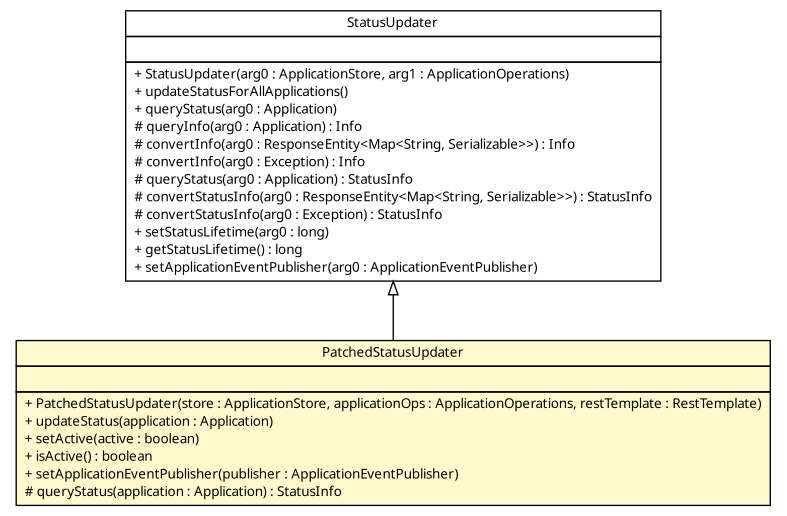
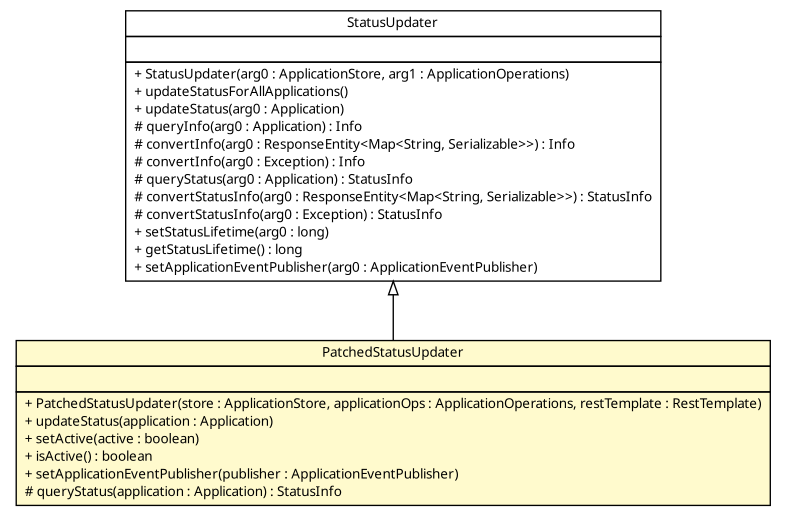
node "StatusUpdater": text "+ queryStatus(arg0 : Application)" -> "+ updateStatus(arg0 : Application)"
